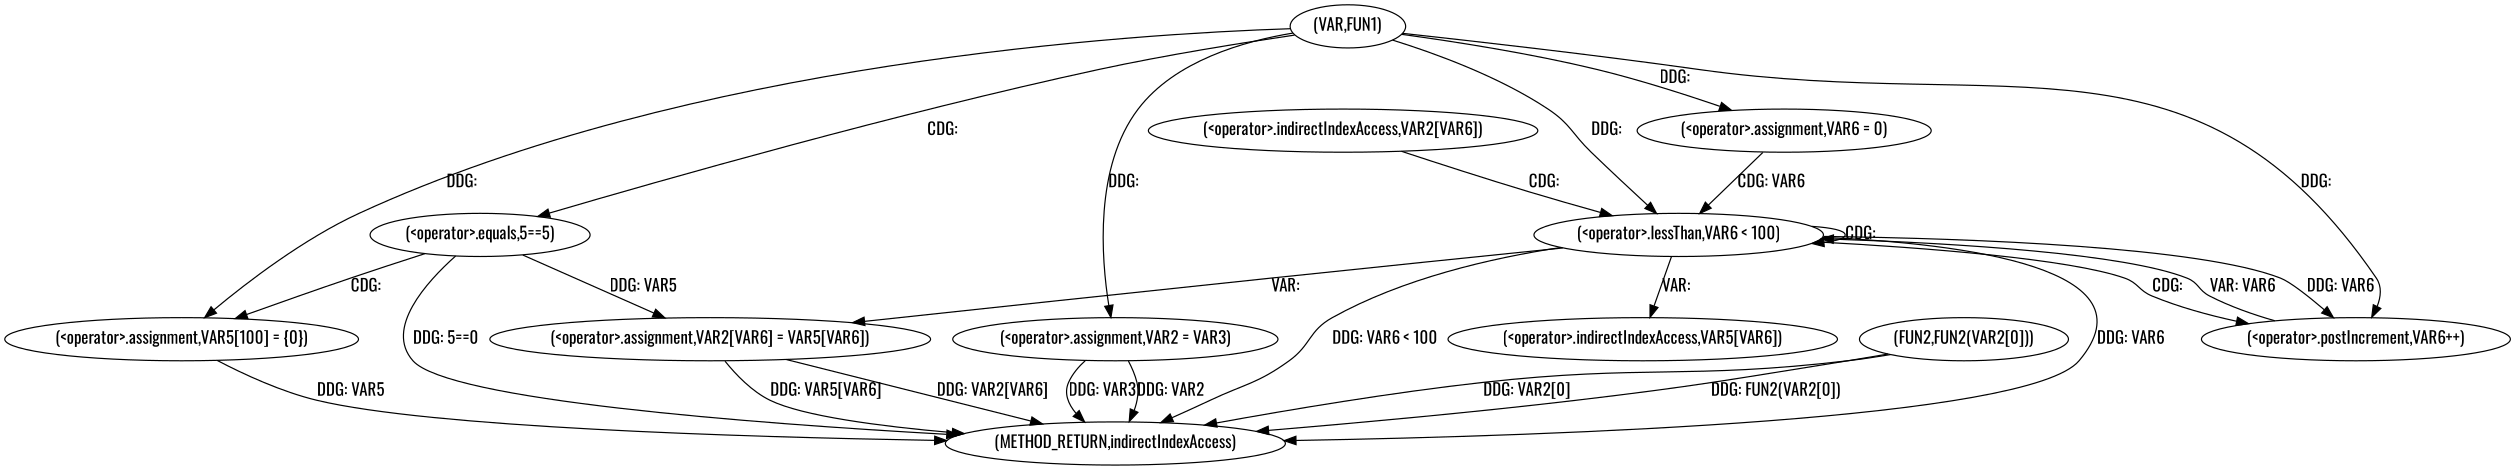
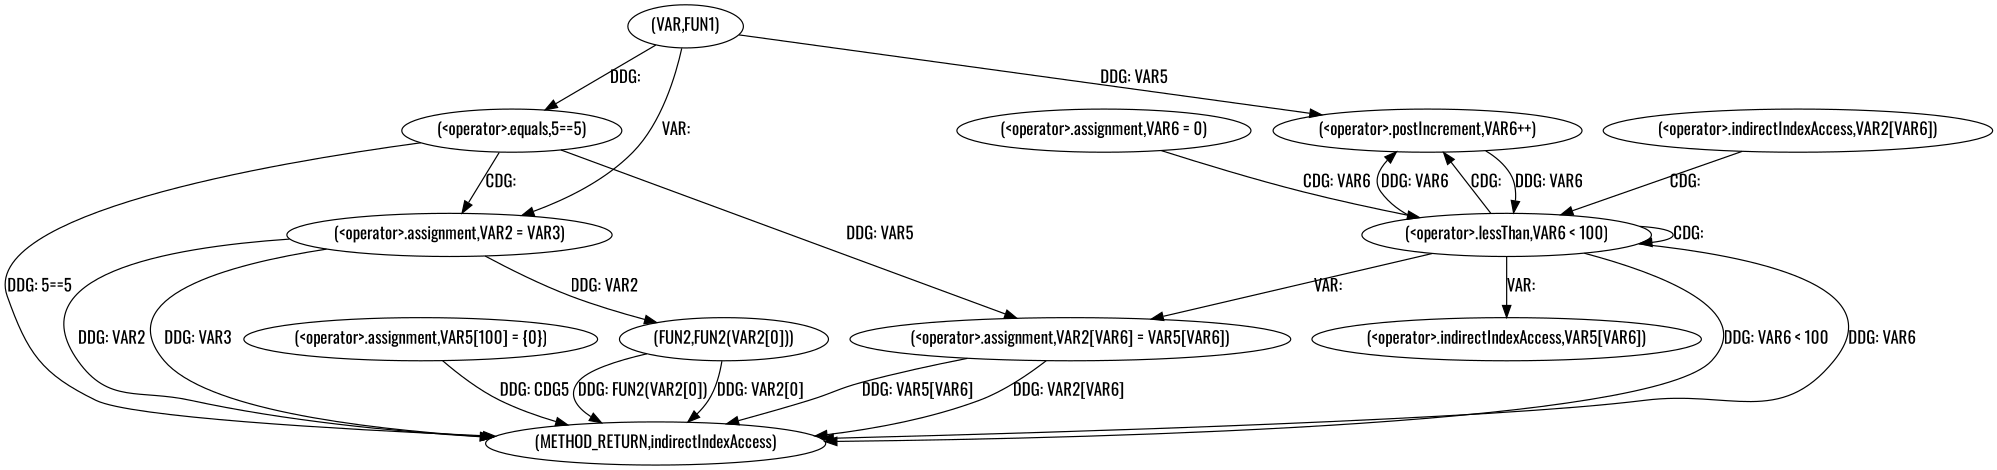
edge "(VAR,FUN1)" -> "(<operator>.assignment,VAR6 = 0)": removed, label "DDG:"
edge "(VAR,FUN1)" -> "(<operator>.assignment,VAR5[100] = {0})": removed, label "DDG:"
edge "(VAR,FUN1)" -> "(<operator>.lessThan,VAR6 < 100)": removed, label "DDG:"
edge "(VAR,FUN1)" -> "(<operator>.equals,5==5)": label "CDG: " -> "DDG: "
edge "(VAR,FUN1)" -> "(<operator>.assignment,VAR2 = VAR3)": label "DDG: " -> "VAR: "
edge "(VAR,FUN1)" -> "(<operator>.postIncrement,VAR6++)": label "DDG: " -> "DDG: VAR5"
edge "(<operator>.equals,5==5)" -> "(<operator>.assignment,VAR5[100] = {0})": now "(<operator>.equals,5==5)" -> "(<operator>.assignment,VAR2 = VAR3)"
edge "(<operator>.postIncrement,VAR6++)" -> "(<operator>.lessThan,VAR6 < 100)": label "VAR: VAR6" -> "DDG: VAR6"
edge "(<operator>.assignment,VAR2 = VAR3)" -> "(FUN2,FUN2(VAR2[0]))": added, label "DDG: VAR2"
edge "(<operator>.equals,5==5)" -> "(METHOD_RETURN,indirectIndexAccess)": label "DDG: 5==0" -> "DDG: 5==5"
edge "(<operator>.assignment,VAR5[100] = {0})" -> "(METHOD_RETURN,indirectIndexAccess)": label "DDG: VAR5" -> "DDG: CDG5"
